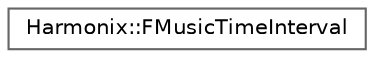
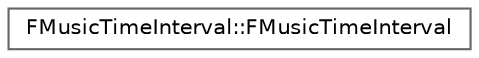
node "Harmonix::FMusicTimeInterval": label "Harmonix::FMusicTimeInterval" -> "FMusicTimeInterval::FMusicTimeInterval"
